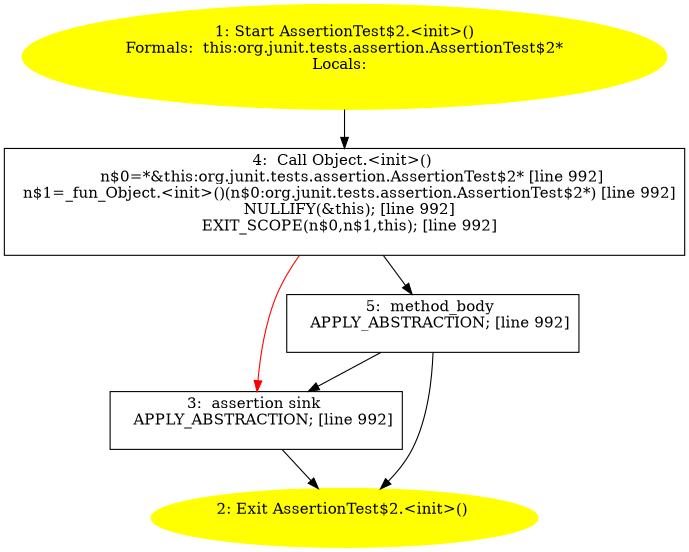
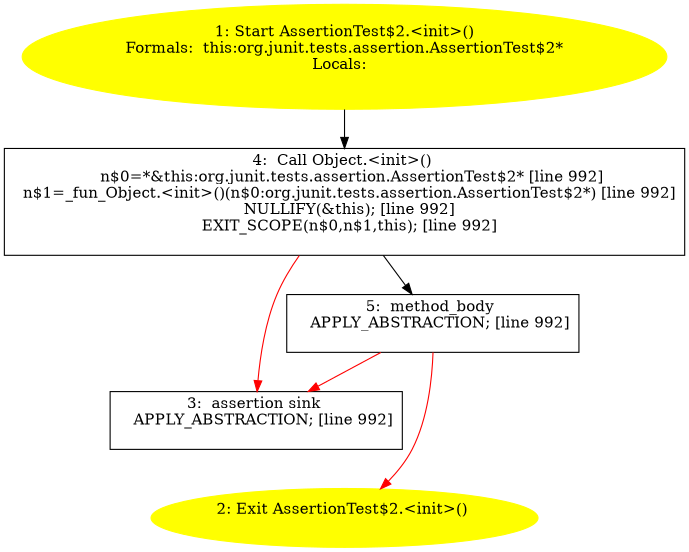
edge "5:  method_body APPLY_ABSTRACTION; [line 992]" -> "3:  assertion sink APPLY_ABSTRACTION; [line 992]": color black -> red
edge "5:  method_body APPLY_ABSTRACTION; [line 992]" -> "2: Exit AssertionTest$2.<init>()": color black -> red
edge "3:  assertion sink APPLY_ABSTRACTION; [line 992]" -> "2: Exit AssertionTest$2.<init>()": removed
